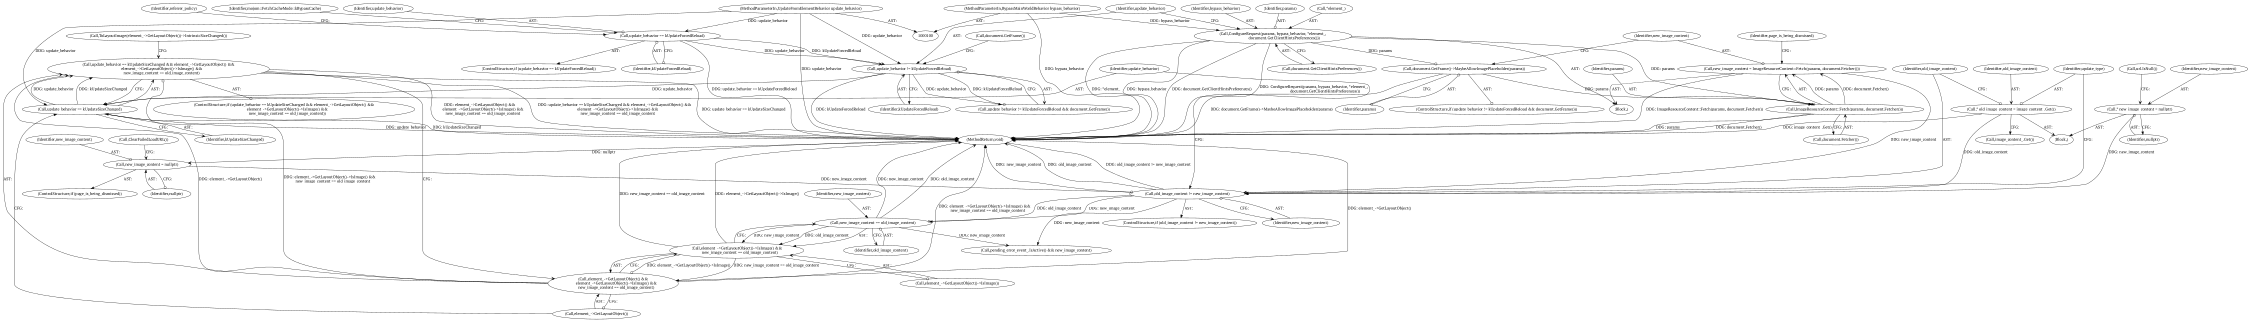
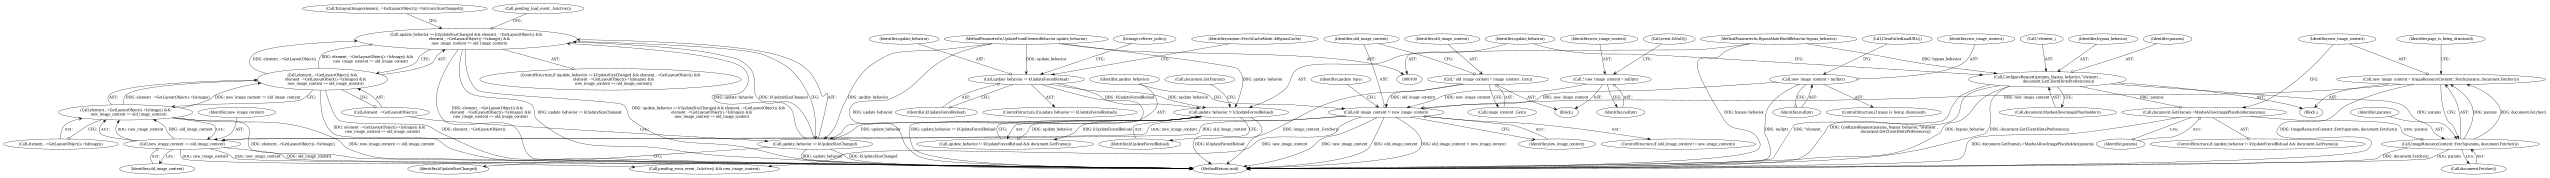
node "(Identifier,referrer_policy)": label "(Identifier,referrer_policy)" -> "(IsImage,referrer_policy)"
node "(Call,pending_load_event_.IsActive())": added
node "(Call,document.GetClientHintsPreferences())": label "(Call,document.GetClientHintsPreferences())" -> "(Call,document.MaybeAllowImagePlaceholder())"
node "(Call,url.IsNull())": label "(Call,url.IsNull())" -> "(Call,event.IsNull())"
edge "(Identifier,update_type)" -> "(Call,* old_image_content = image_content_.Get())": now "(Call,image_content_.Get())" -> "(Call,* old_image_content = image_content_.Get())"
edge "(Identifier,kUpdateSizeChanged)" -> "(Call,update_behavior == kUpdateSizeChanged)": removed, label "AST:"
edge "(Call,* old_image_content = image_content_.Get())" -> "(MethodReturn,void)": label "DDG: image_content_.Get()" -> "DDG: image_content_.Fetcher()"
edge "(MethodReturn,void)" -> "(Call,new_image_content = nullptr)": reversed
edge "(Call,new_image_content = nullptr)" -> "(ControlStructure,if (page_is_being_dismissed))": arrowhead normal -> vee
